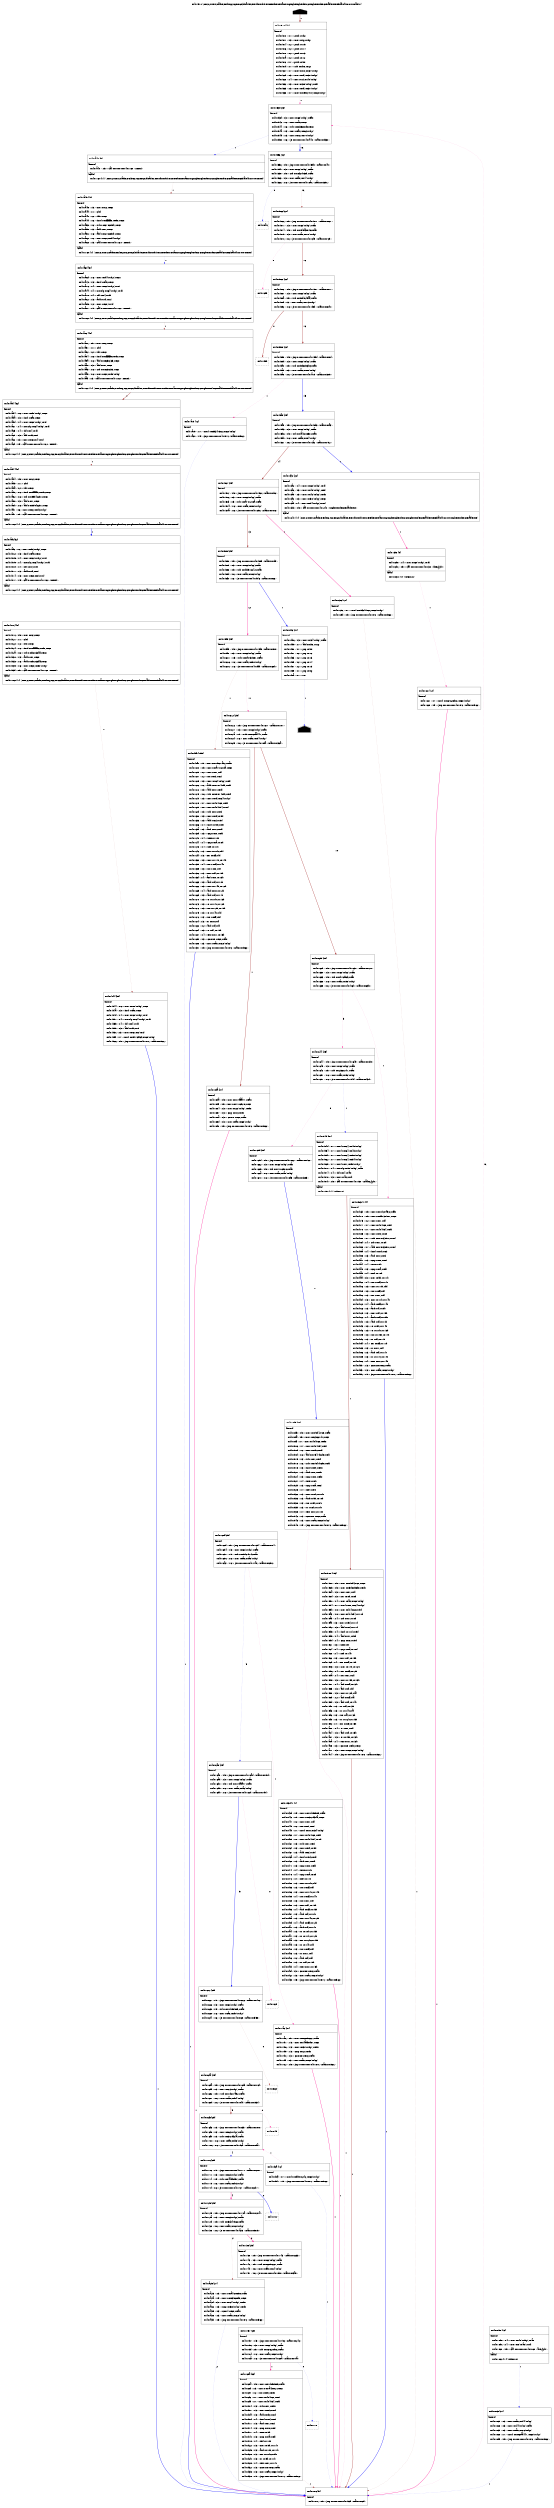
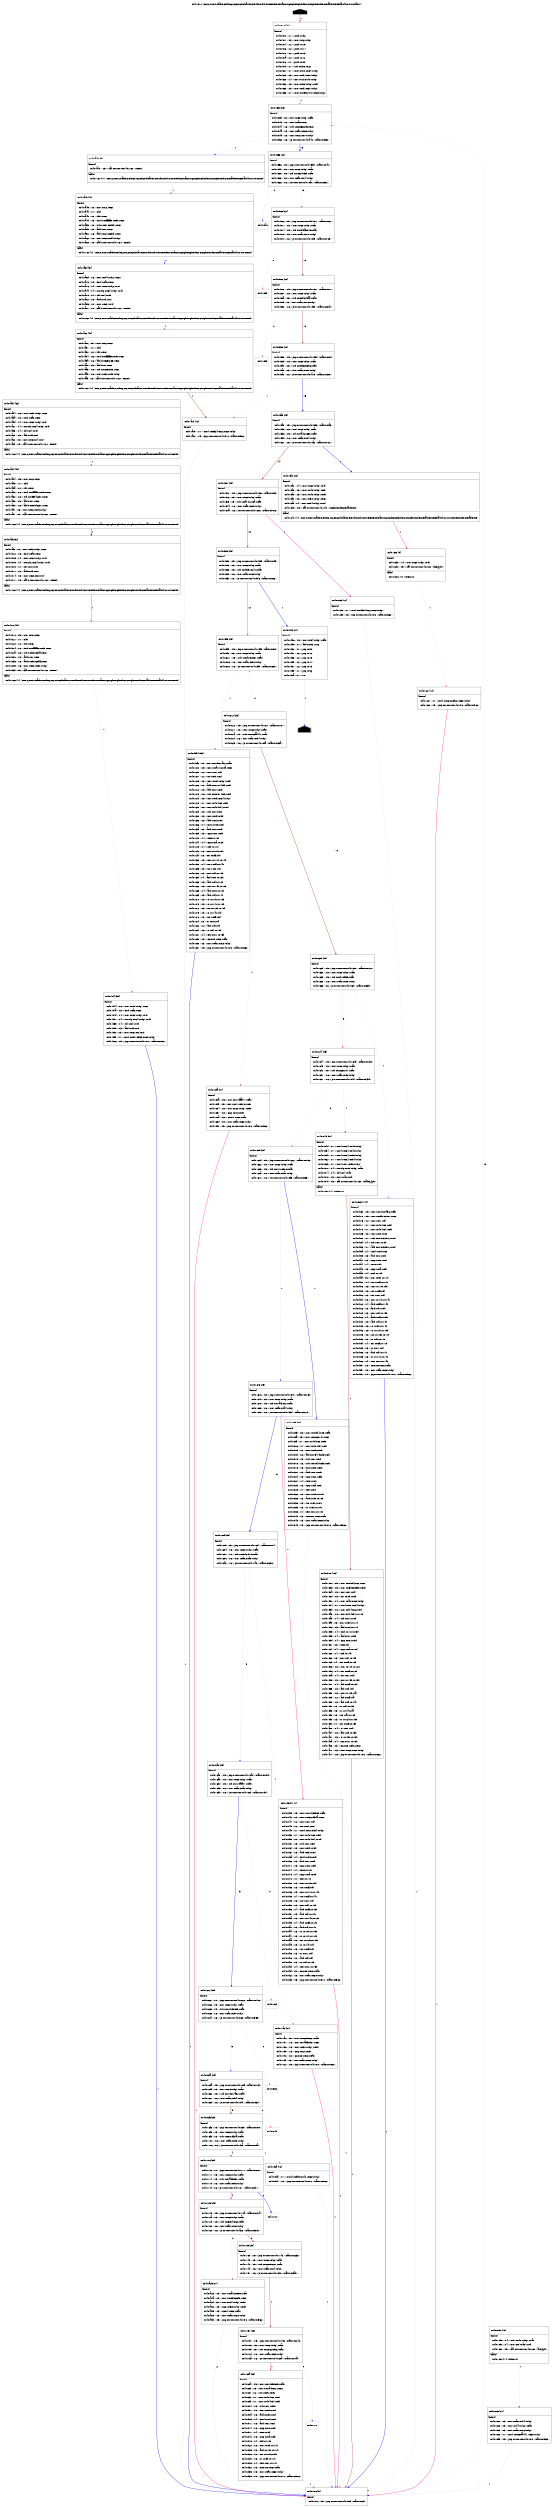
edge "0x401582 [22]" -> "0x401deb": style bold -> dotted
edge "0x401a8c [40]" -> "0x401ab4 [32]": now "0x401a8c [40]" -> "0x401a19 [12]"
edge "0x401afc [32]" -> "0x401b1c [40]": added, label "1"
edge "0x4015f9 [25]" -> "0x401612 [25]": reversed
edge "0x401612 [25]" -> "0x4018da [27]": style bold -> dotted
node "0x401676 [25]": added
edge "0x4016c1 [25]" -> "0x4016da [25]": added, label "5"
edge "0x401dca [12]" -> "0x4016f3 [25]": reversed
edge "0x40173e [25]" -> "0x401757 [25]": added, label "1"
